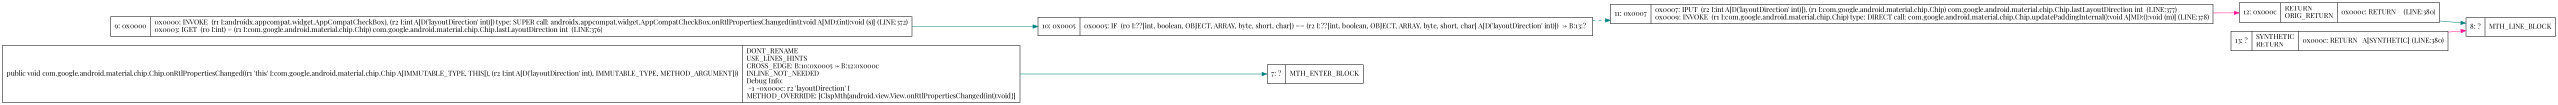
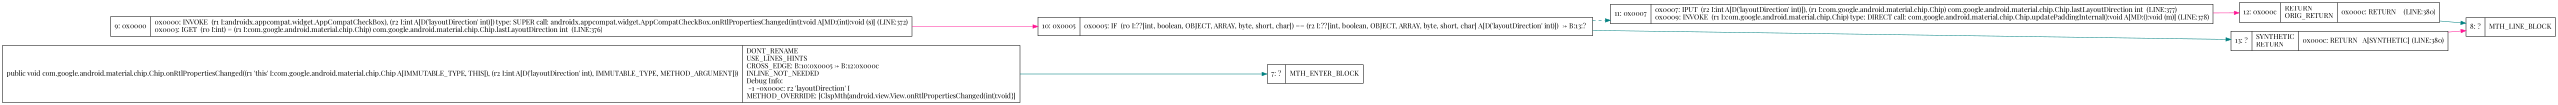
edge "9: 0x0000" -> "10: 0x0005": color teal -> deeppink
edge "10: 0x0005" -> "13: ?": added
